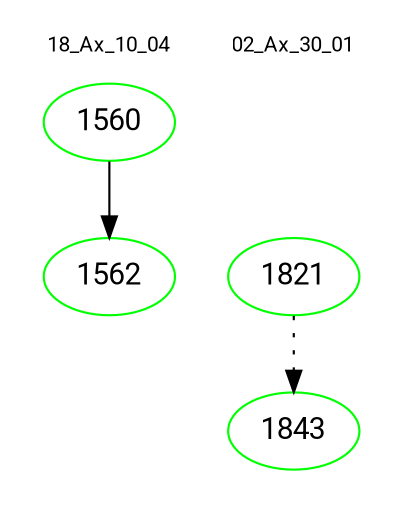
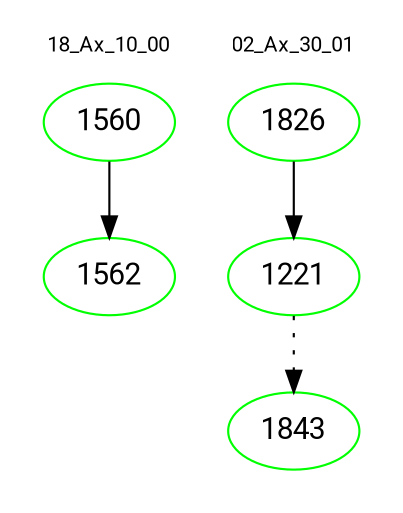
cluster "18_Ax_10_04": label "18_Ax_10_04" -> "18_Ax_10_00"
node "1826": added
node "1821": label "1821" -> "1221"
